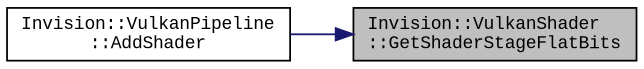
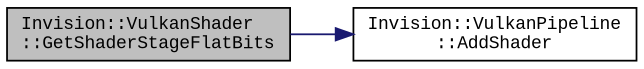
edge "Invision::VulkanPipeline ::AddShader" -> "Invision::VulkanShader ::GetShaderStageFlatBits": reversed
